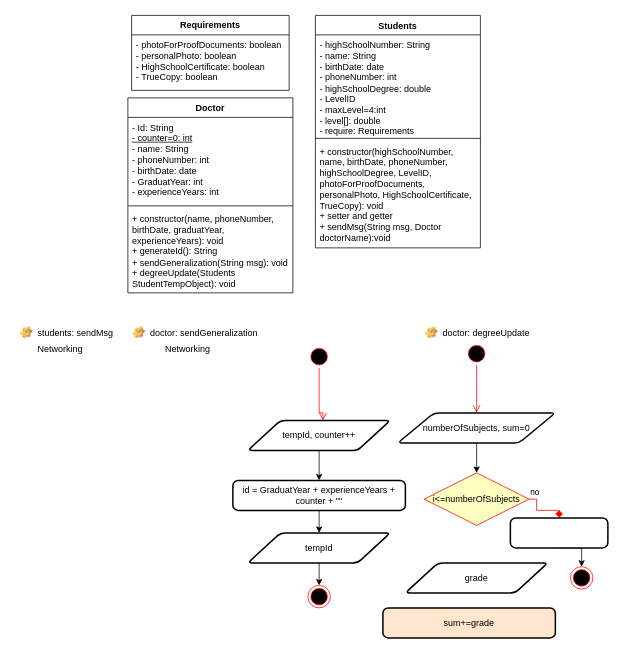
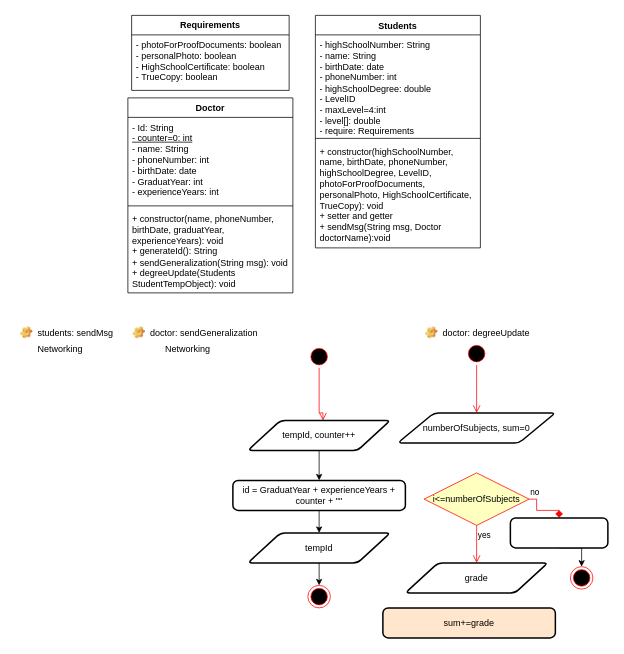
edge "numberOfSubjects, sum=0" -> "i<=numberOfSubjects": removed
edge "i<=numberOfSubjects" -> "grade": added, label "yes"
